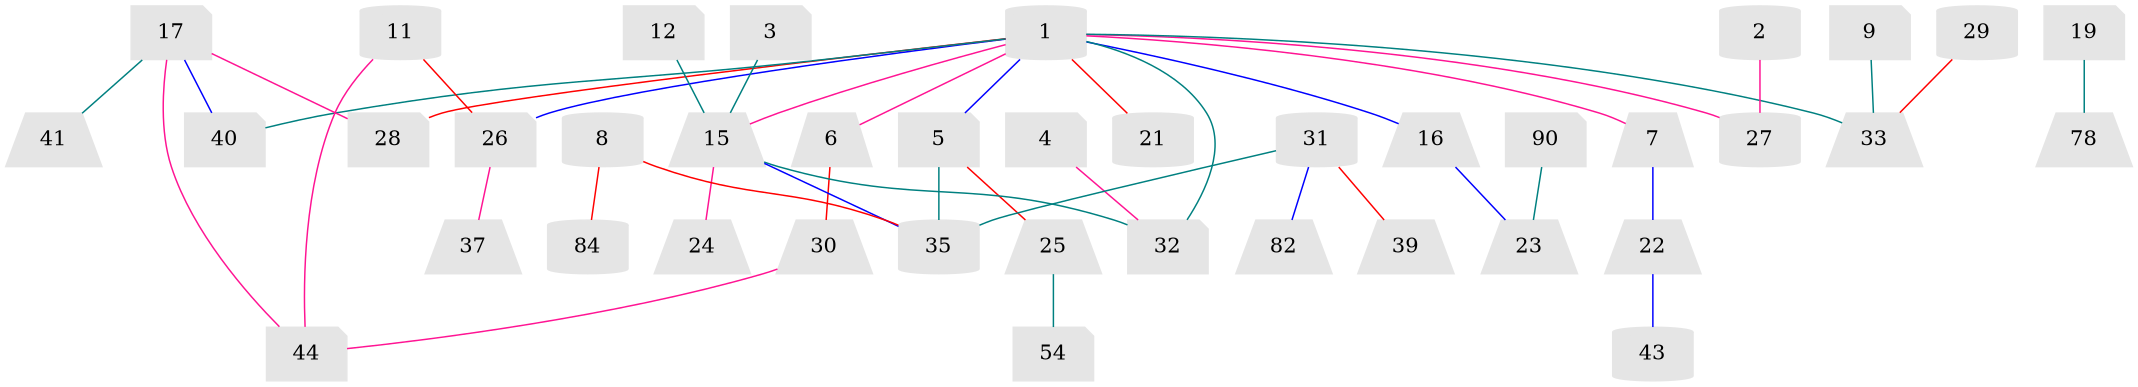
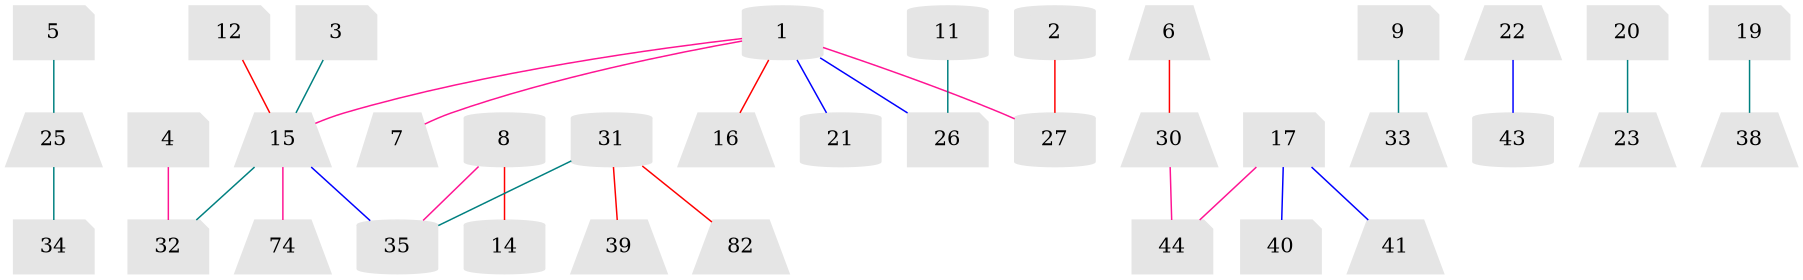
node "29": removed
edge "1" -- "33": removed
edge "1" -- "16": color blue -> red
edge "1" -- "40": removed
edge "11" -- "26": color red -> teal
edge "1" -- "5": removed
edge "1" -- "21": color red -> blue
edge "2" -- "27": color deeppink -> red
edge "17" -- "41": color teal -> blue
edge "1" -- "6": removed
edge "12" -- "15": color teal -> red
edge "1" -- "32": removed
node "28": removed
node "90": label "90" -> "20"
node "78": label "78" -> "38"
edge "11" -- "44": removed
edge "5" -- "25": color red -> teal
edge "8" -- "35": color red -> deeppink
edge "31" -- "82": color blue -> red
edge "16" -- "23": removed
edge "7" -- "22": removed
edge "5" -- "35": removed
node "37": removed
node "84": label "84" -> "14"
node "24": label "24" -> "74"
node "54": label "54" -> "34"
